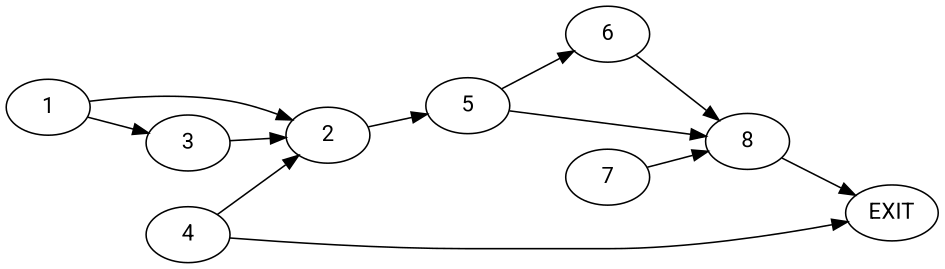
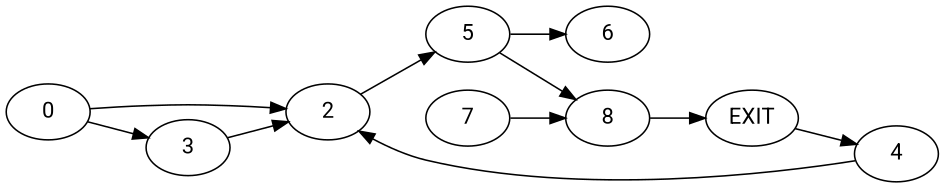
edge "6" -> "8": removed
node "1": label "1" -> "0"
edge "4" -> "EXIT": reversed
